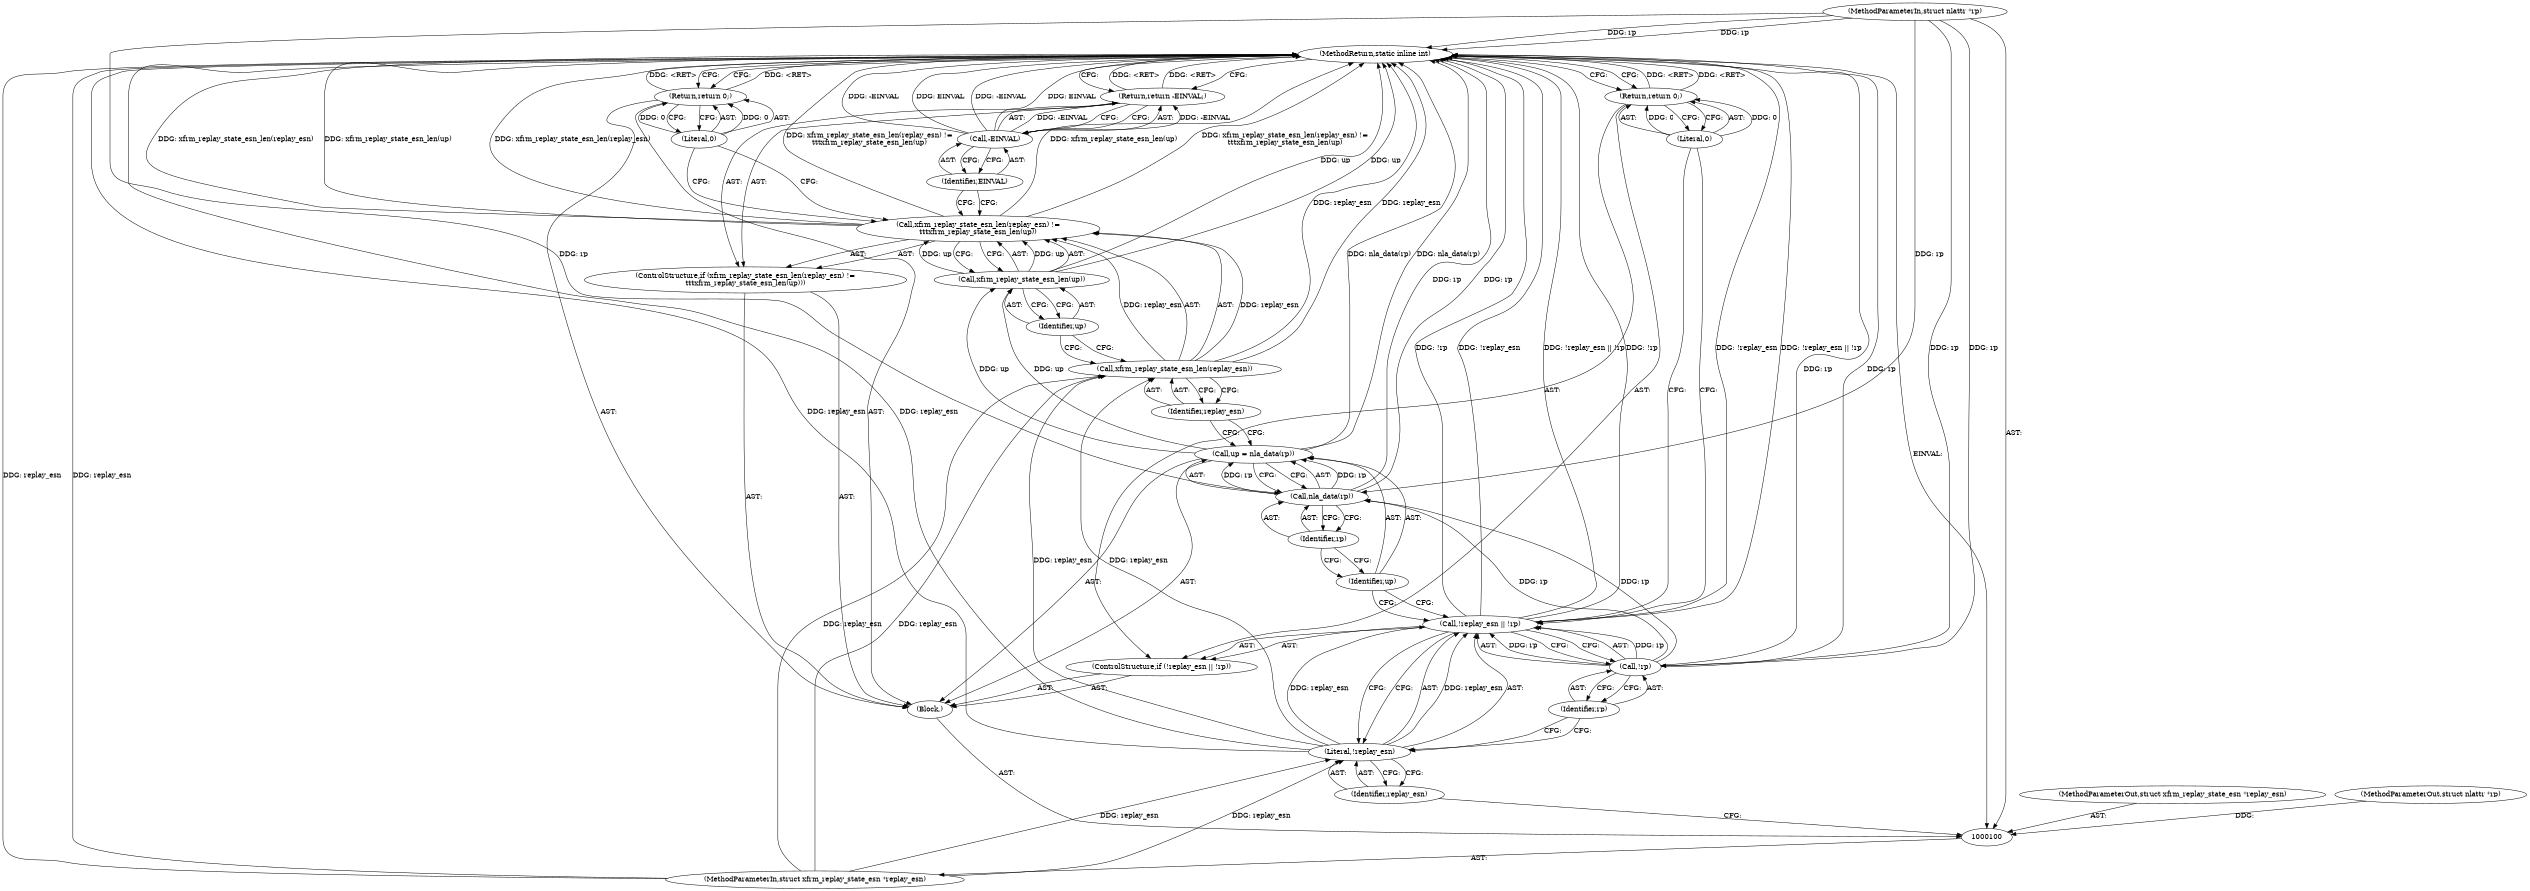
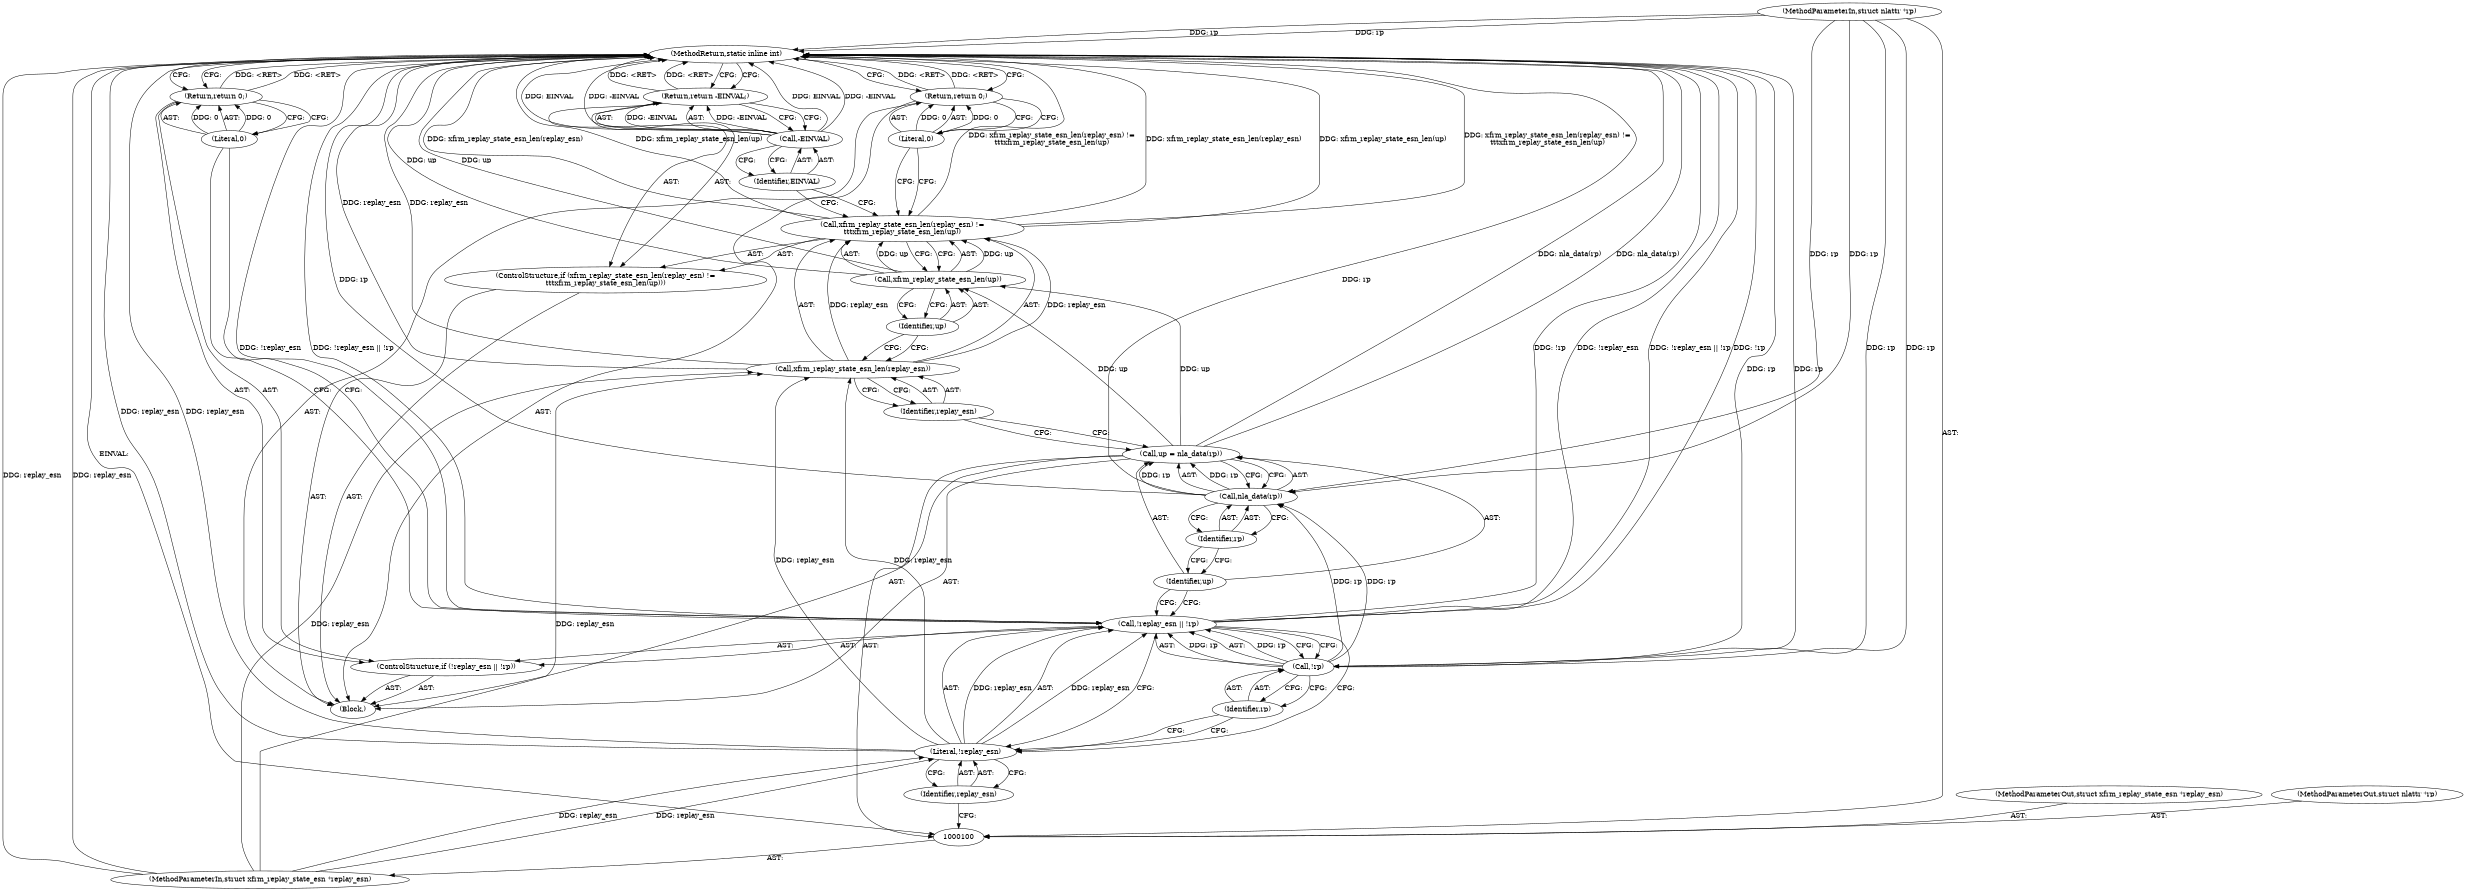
edge "(MethodParameterOut,struct nlattr *rp)" -> "1000100": label "DDG: " -> "AST: "
edge "(Block,)" -> "1000100": now "(Call,up = nla_data(rp))" -> "1000100"
